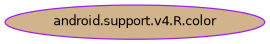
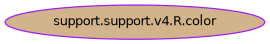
node "android.support.v4.R.color": label "android.support.v4.R.color" -> "support.support.v4.R.color"
